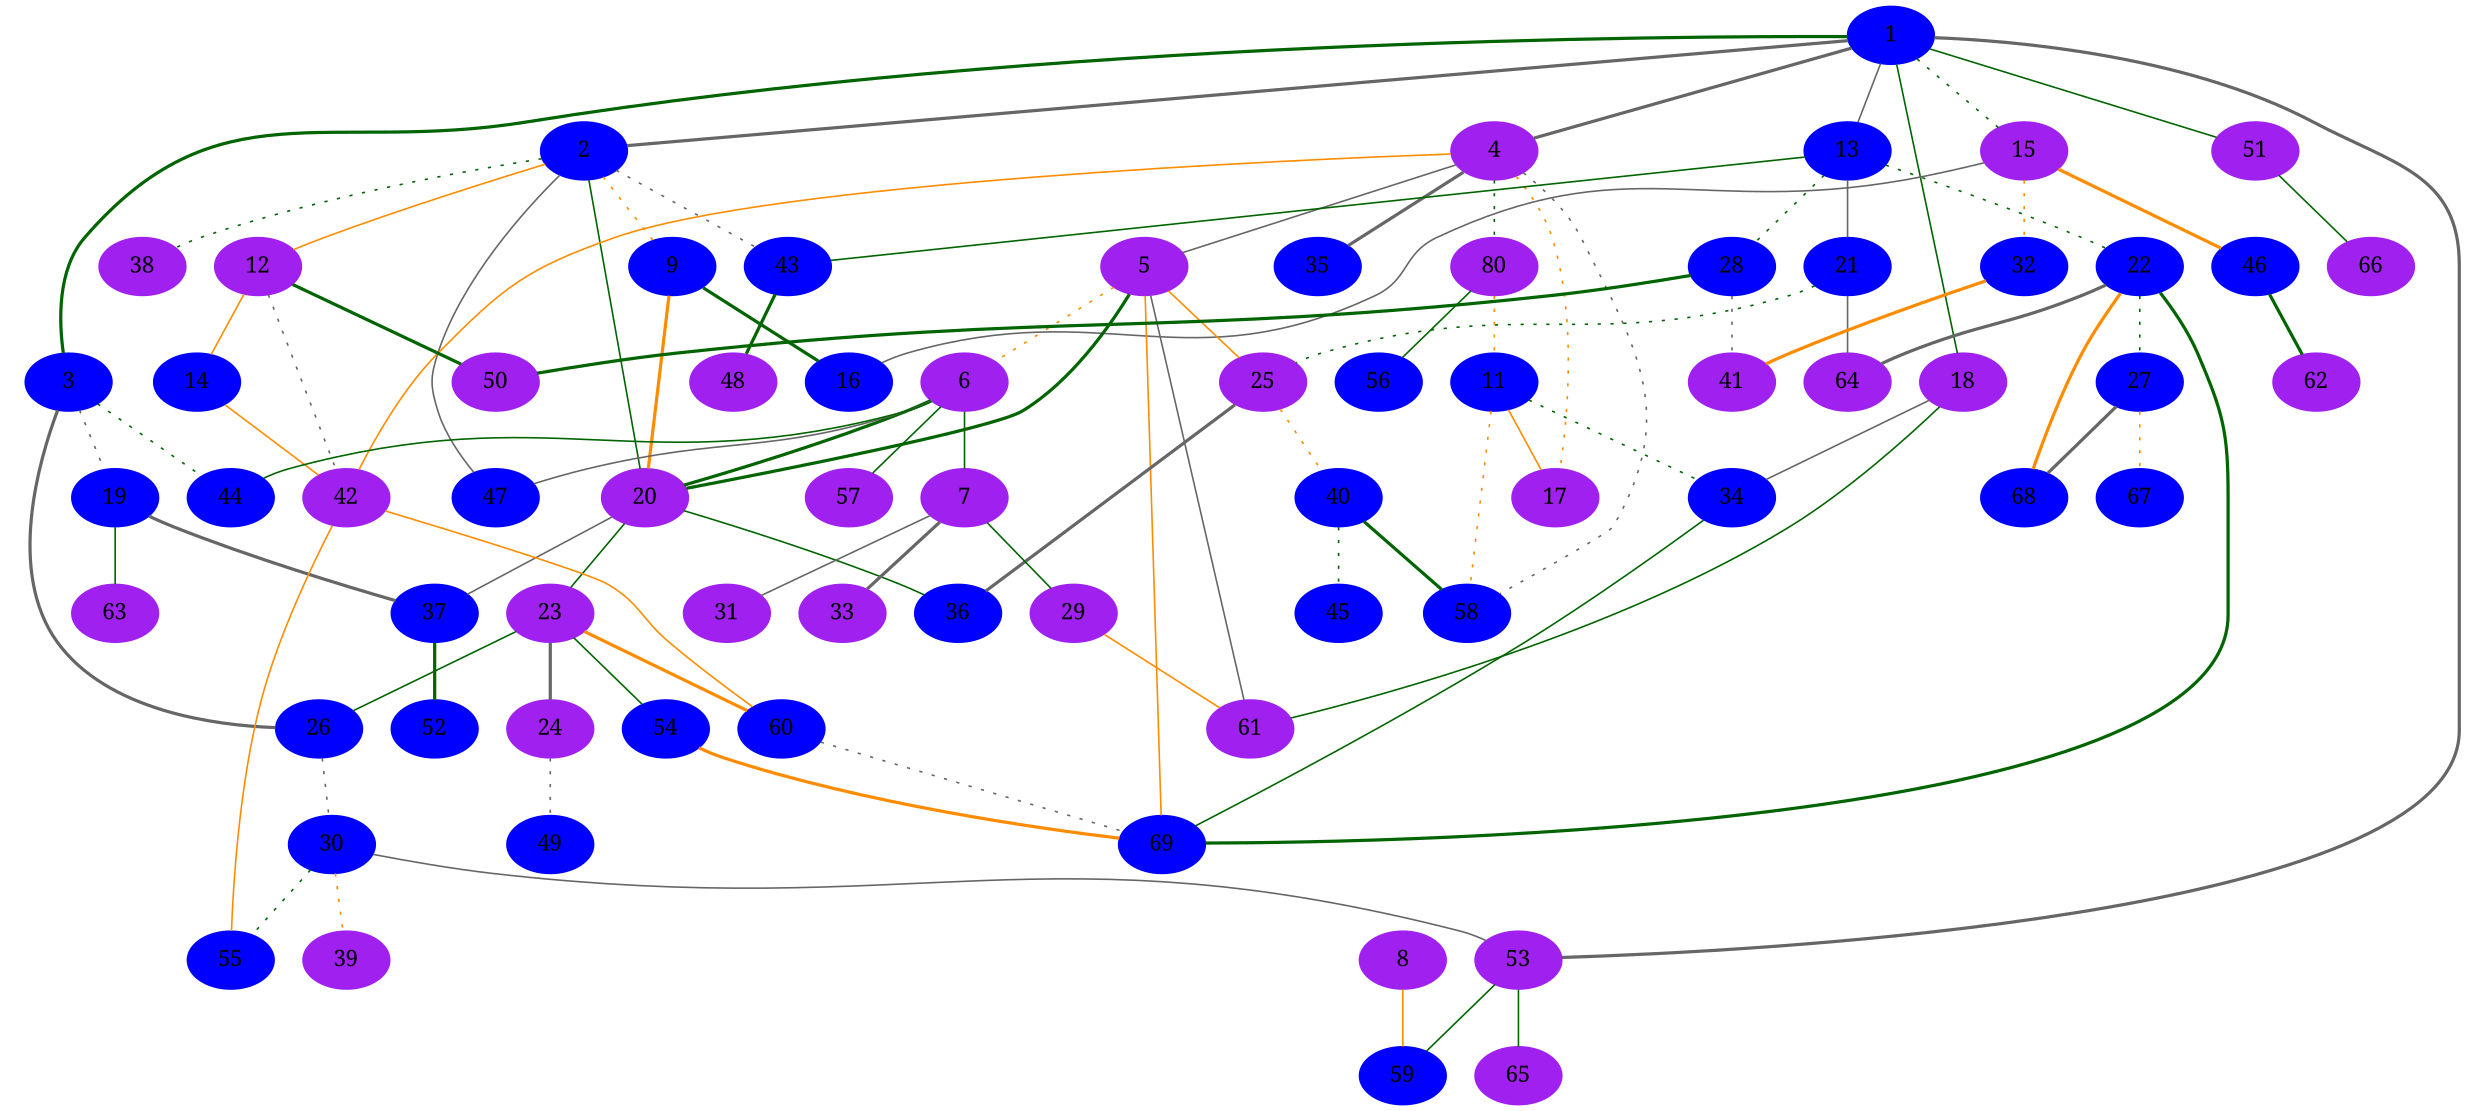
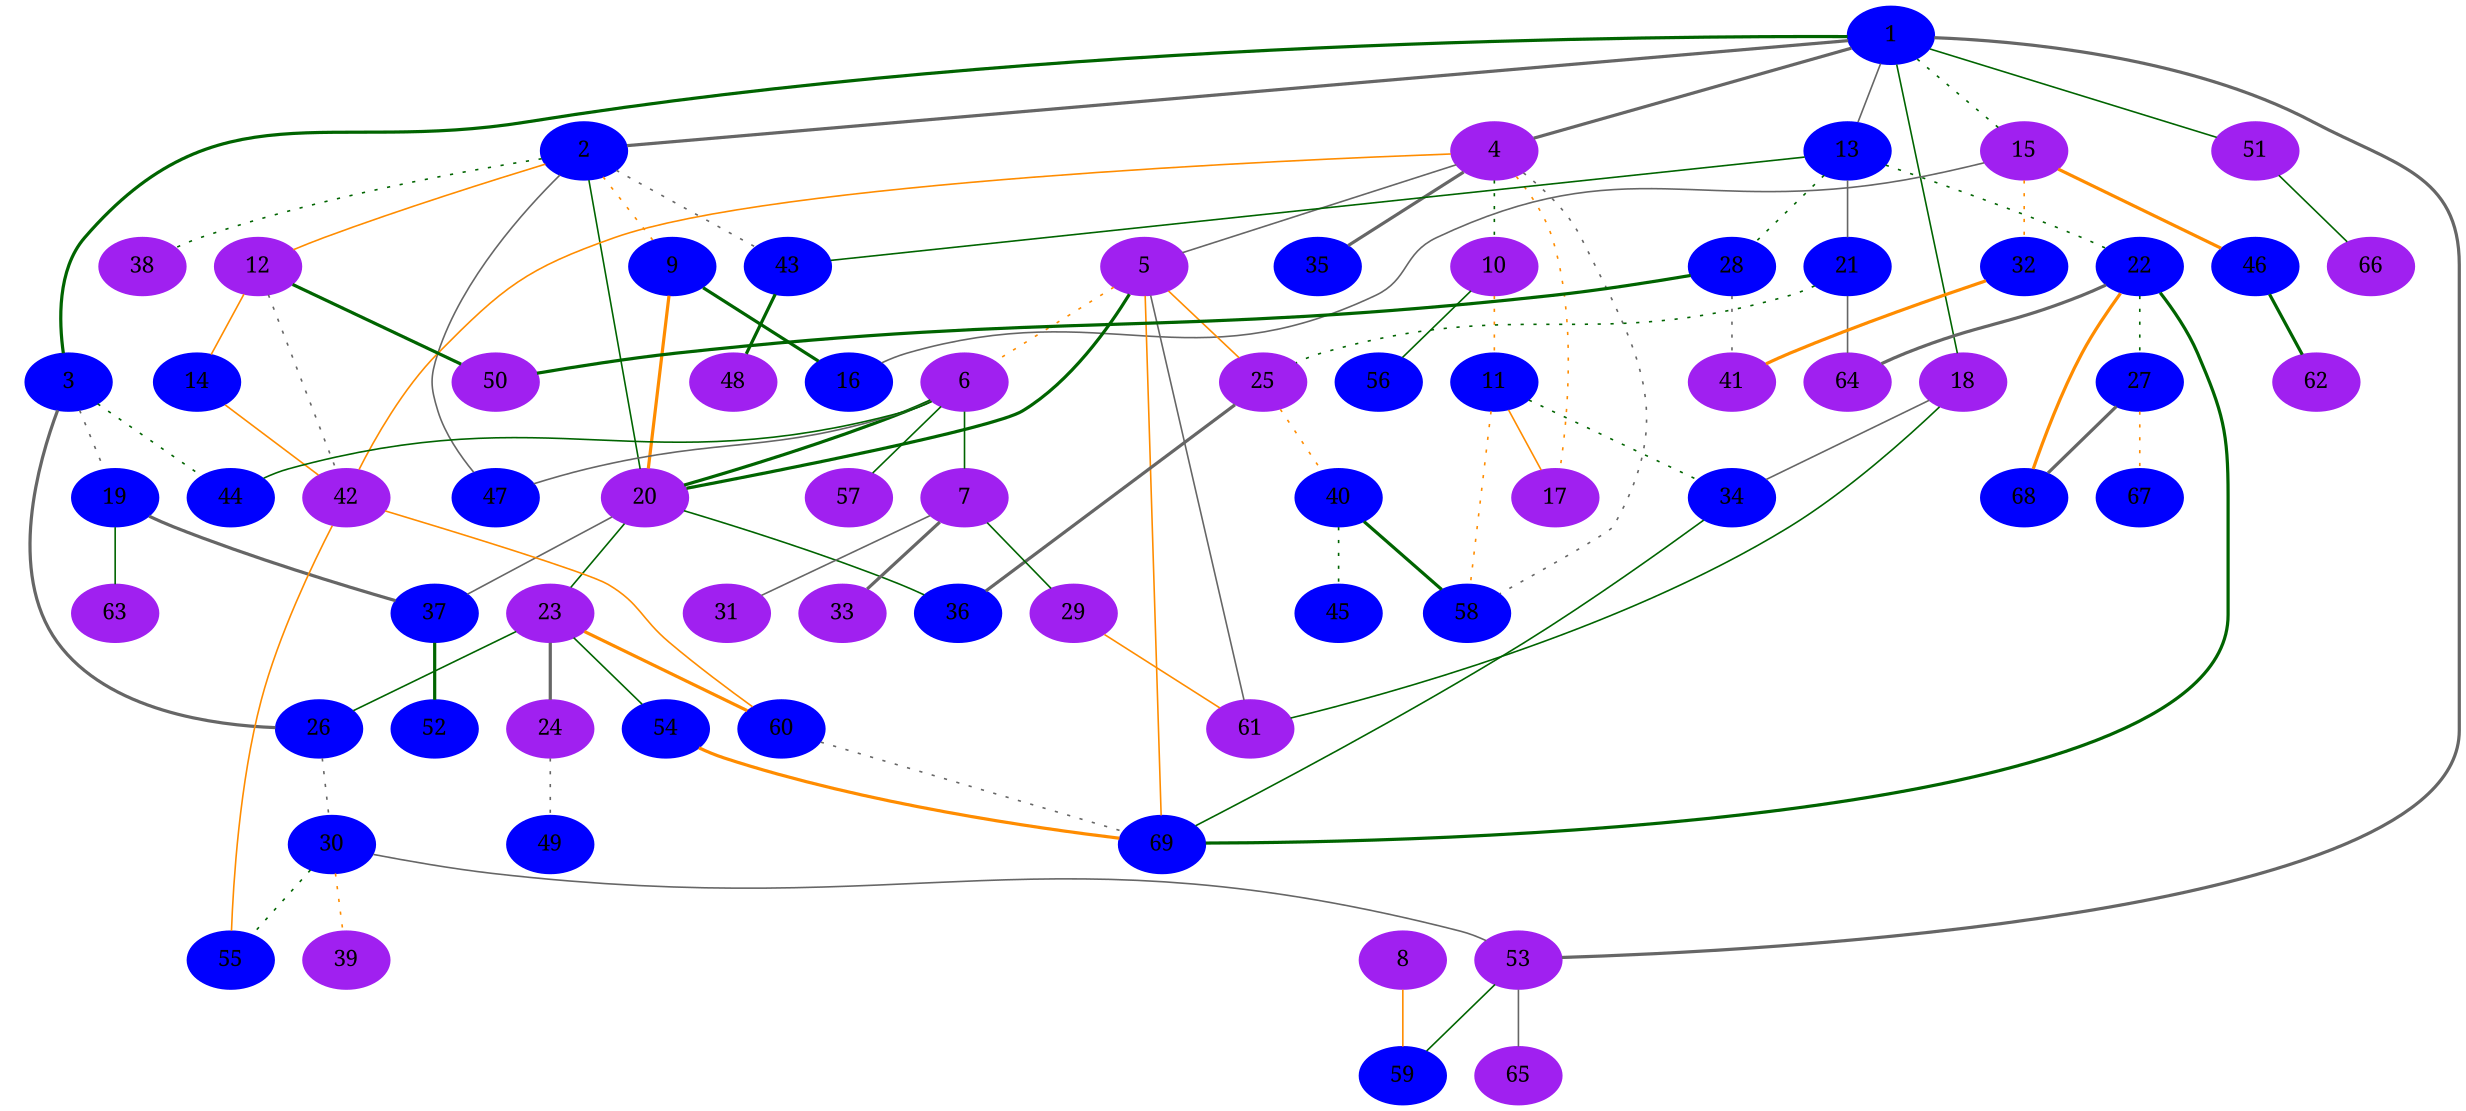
node "80": label "80" -> "10"
edge "53" -- "65": color darkgreen -> gray40
